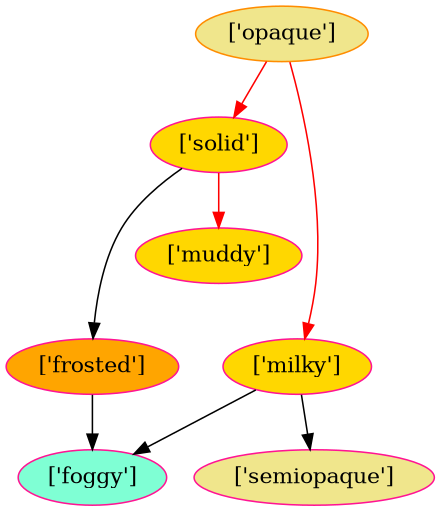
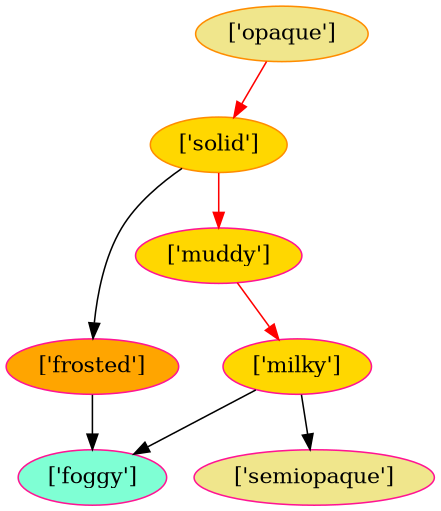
node "['solid']": color deeppink -> darkorange
edge "['opaque']" -> "['milky']": now "['muddy']" -> "['milky']"
